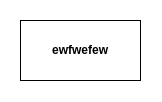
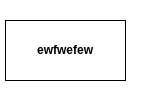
node "ewfwefew": moved (81, 51) -> (66, 51)
